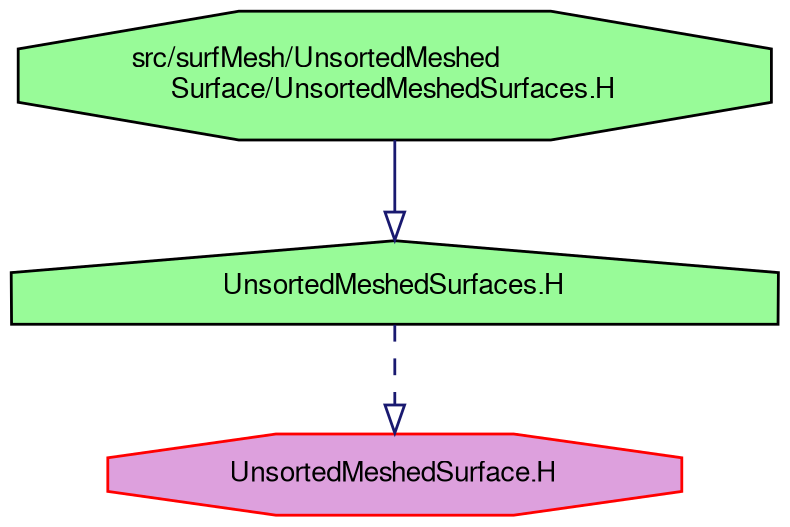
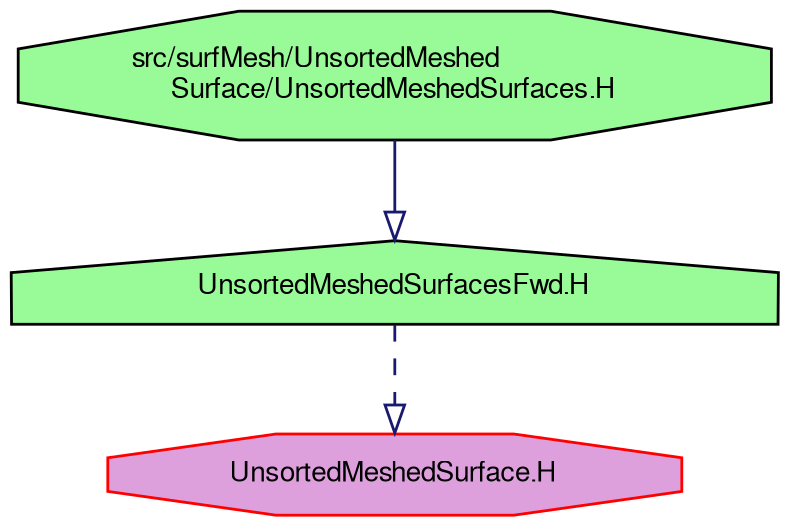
node "UnsortedMeshedSurfaces.H": label "UnsortedMeshedSurfaces.H" -> "UnsortedMeshedSurfacesFwd.H"
